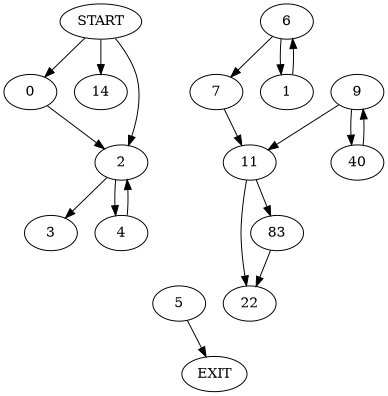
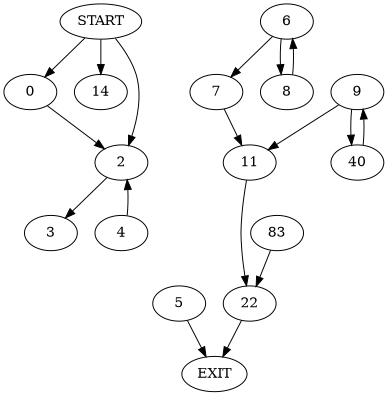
node "1": label "1" -> "8"
edge "2" -> "4": removed
edge "11" -> "83": removed
edge "22" -> "EXIT": added
